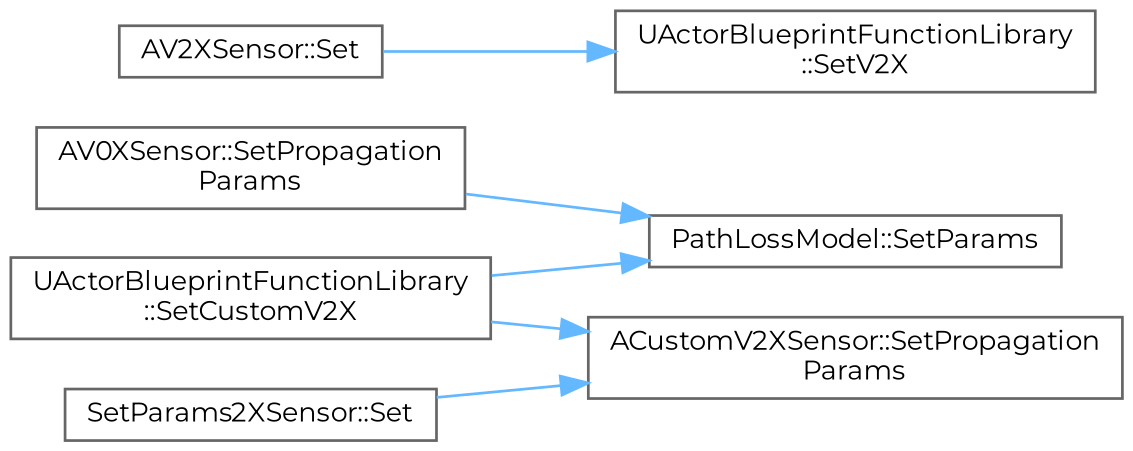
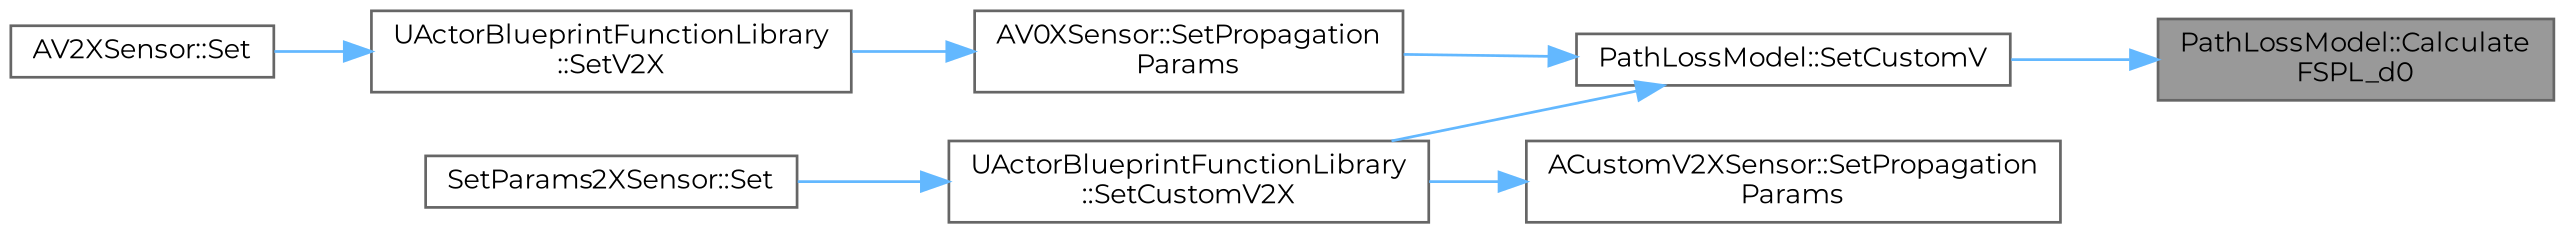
edge "UActorBlueprintFunctionLibrary ::SetV2X" -> "AV0XSensor::SetPropagation Params": added
node "PathLossModel::Calculate FSPL_d0": added
node "PathLossModel::SetParams": label "PathLossModel::SetParams" -> "PathLossModel::SetCustomV"
edge "SetParams2XSensor::Set" -> "ACustomV2XSensor::SetPropagation Params": now "SetParams2XSensor::Set" -> "UActorBlueprintFunctionLibrary ::SetCustomV2X"
